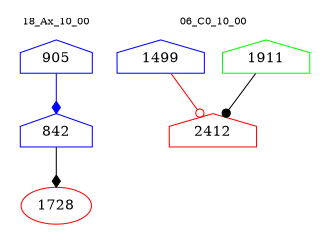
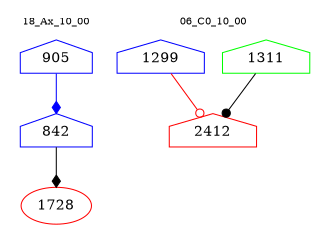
node "1499": label "1499" -> "1299"
node "1911": label "1911" -> "1311"
